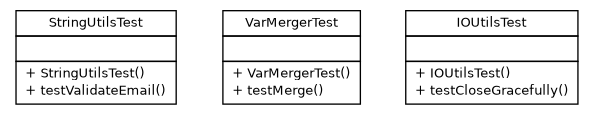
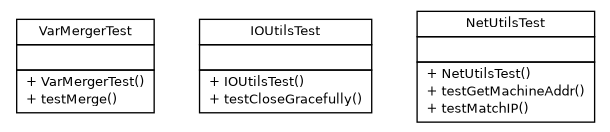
node "StringUtilsTest": removed
node "NetUtilsTest": added
